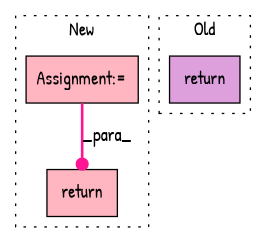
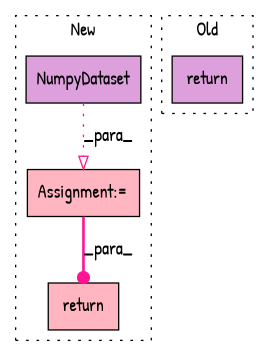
node "NumpyDataset": added
